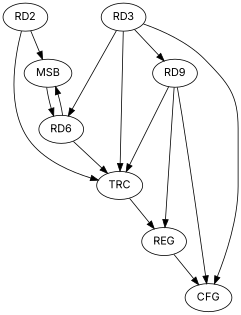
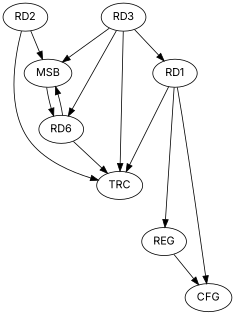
node "RD9": label "RD9" -> "RD1"
edge "RD3" -> "CFG": now "RD3" -> "MSB"
edge "TRC" -> "REG": removed
